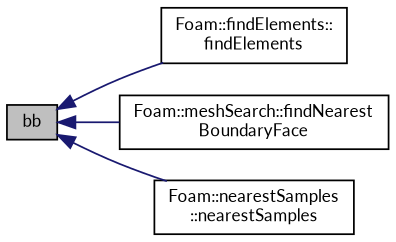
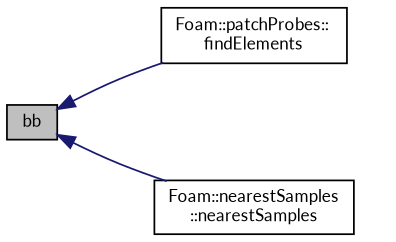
node "Foam::findElements:: findElements": label "Foam::findElements:: findElements" -> "Foam::patchProbes:: findElements"
node "Foam::meshSearch::findNearest BoundaryFace": removed
